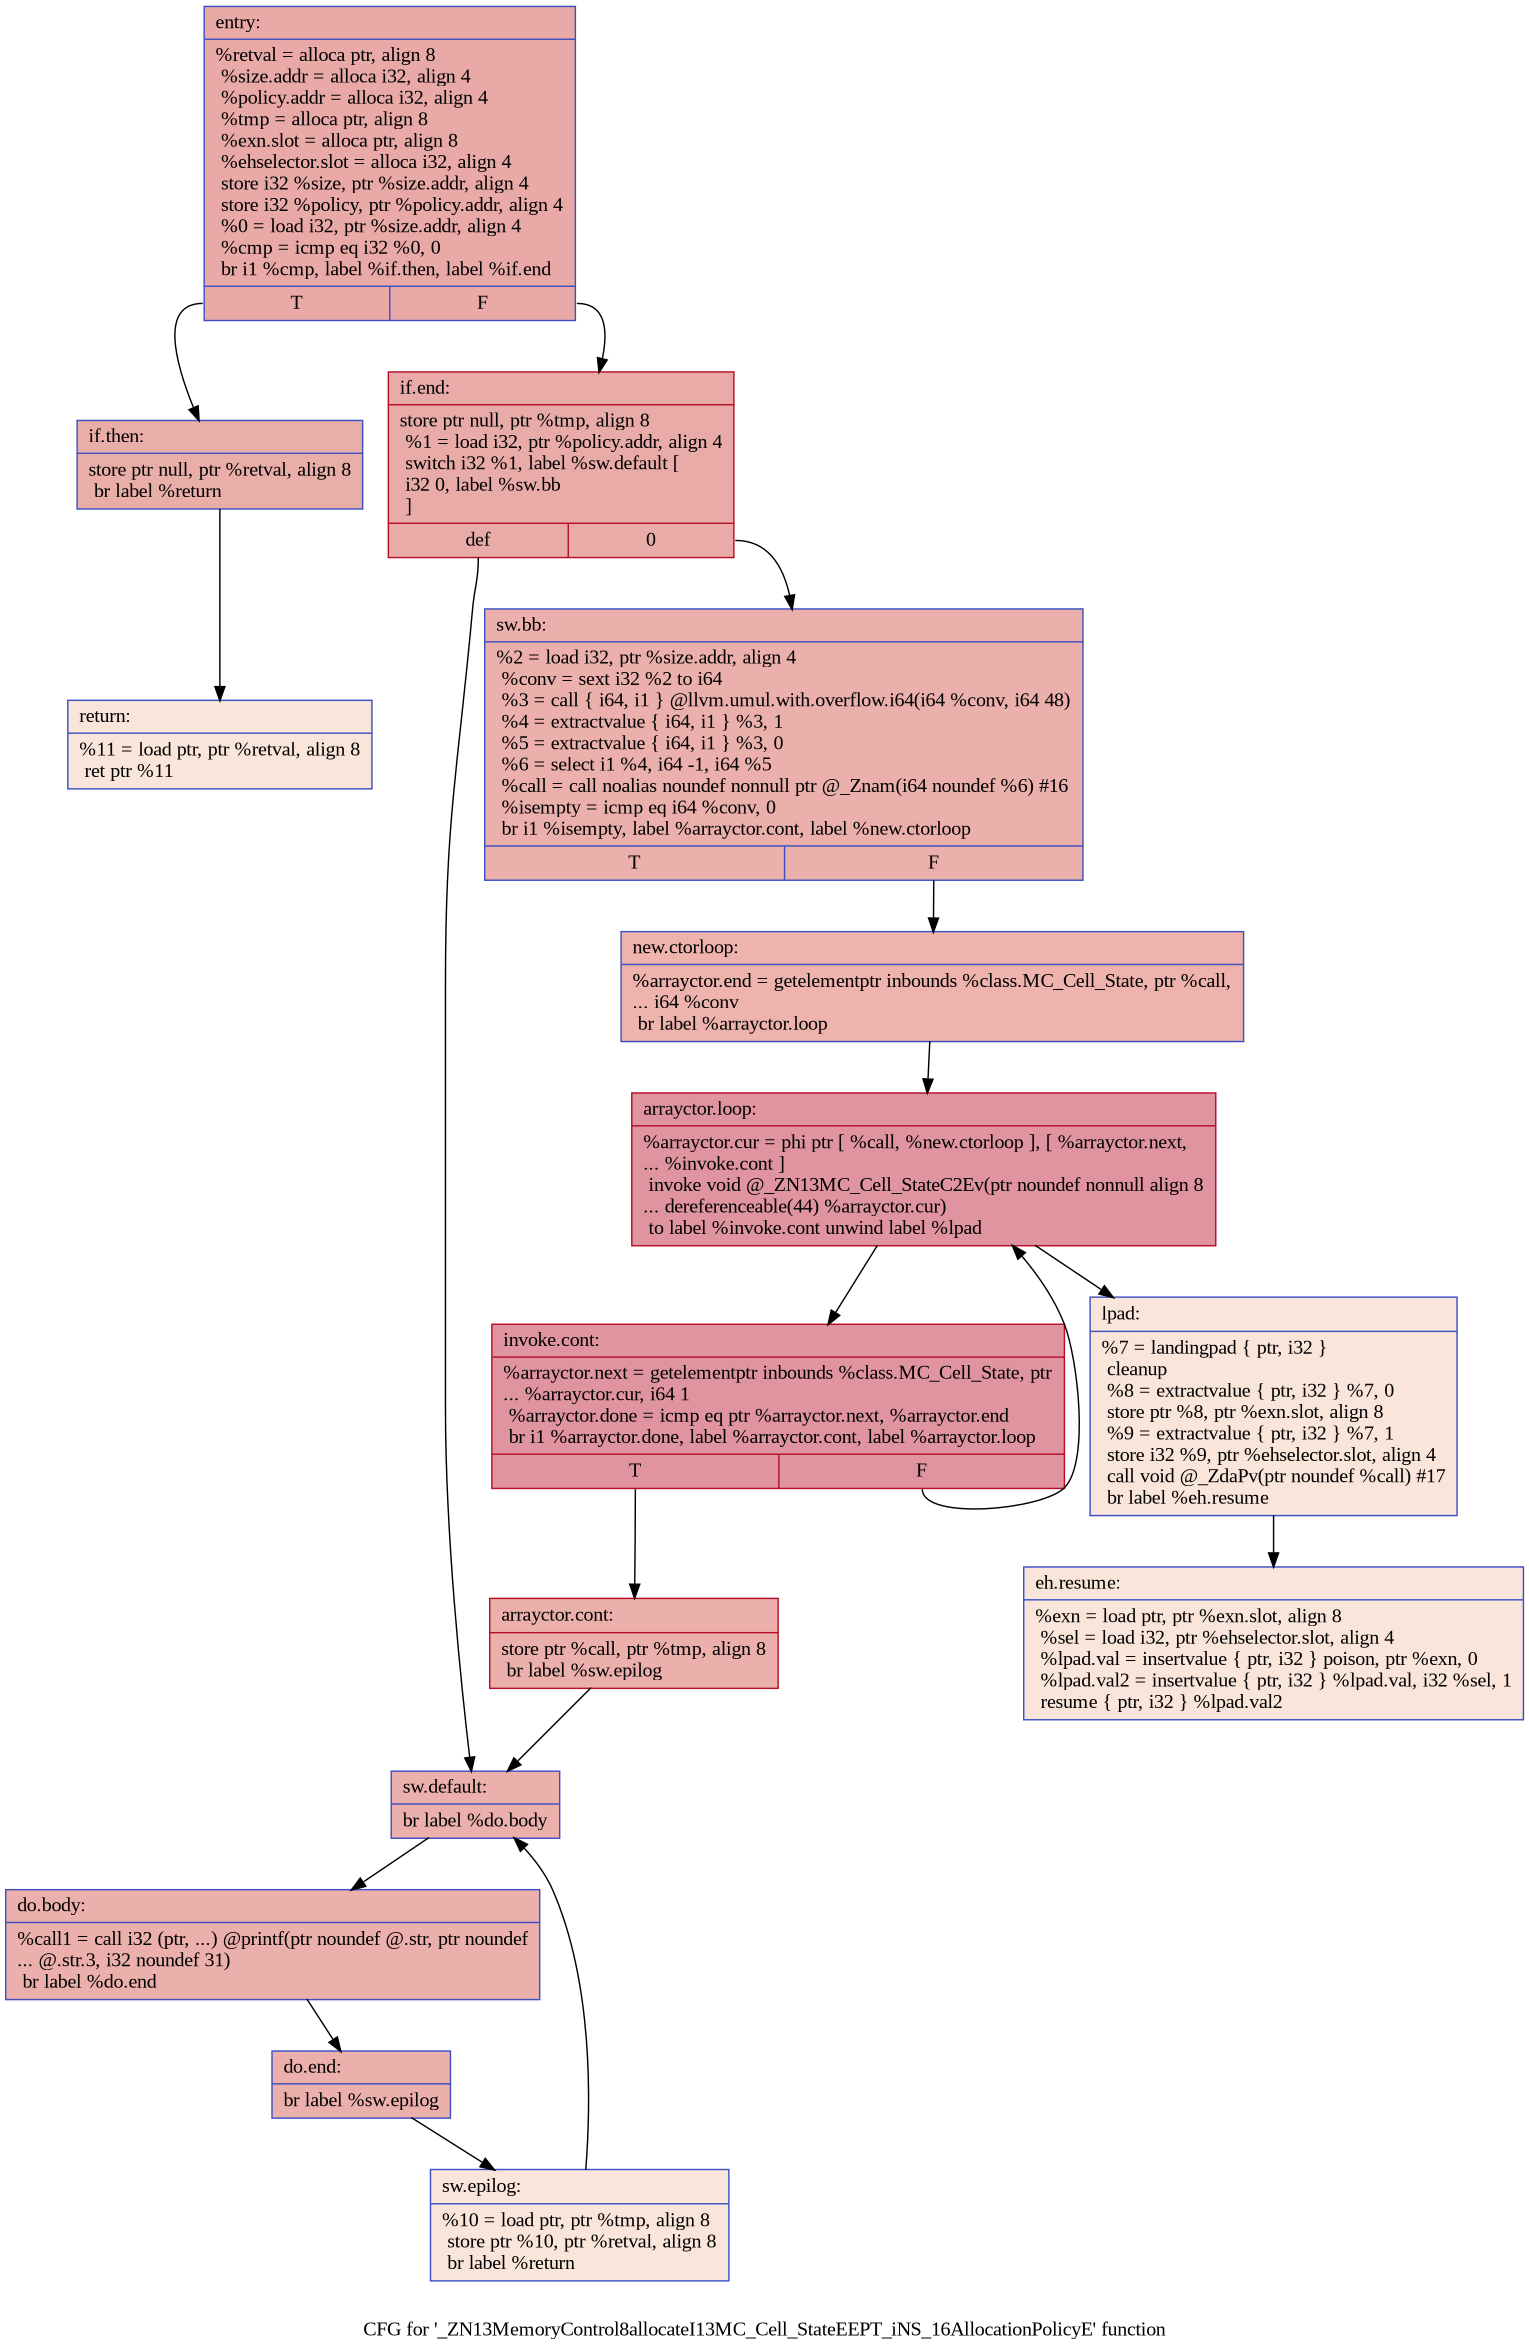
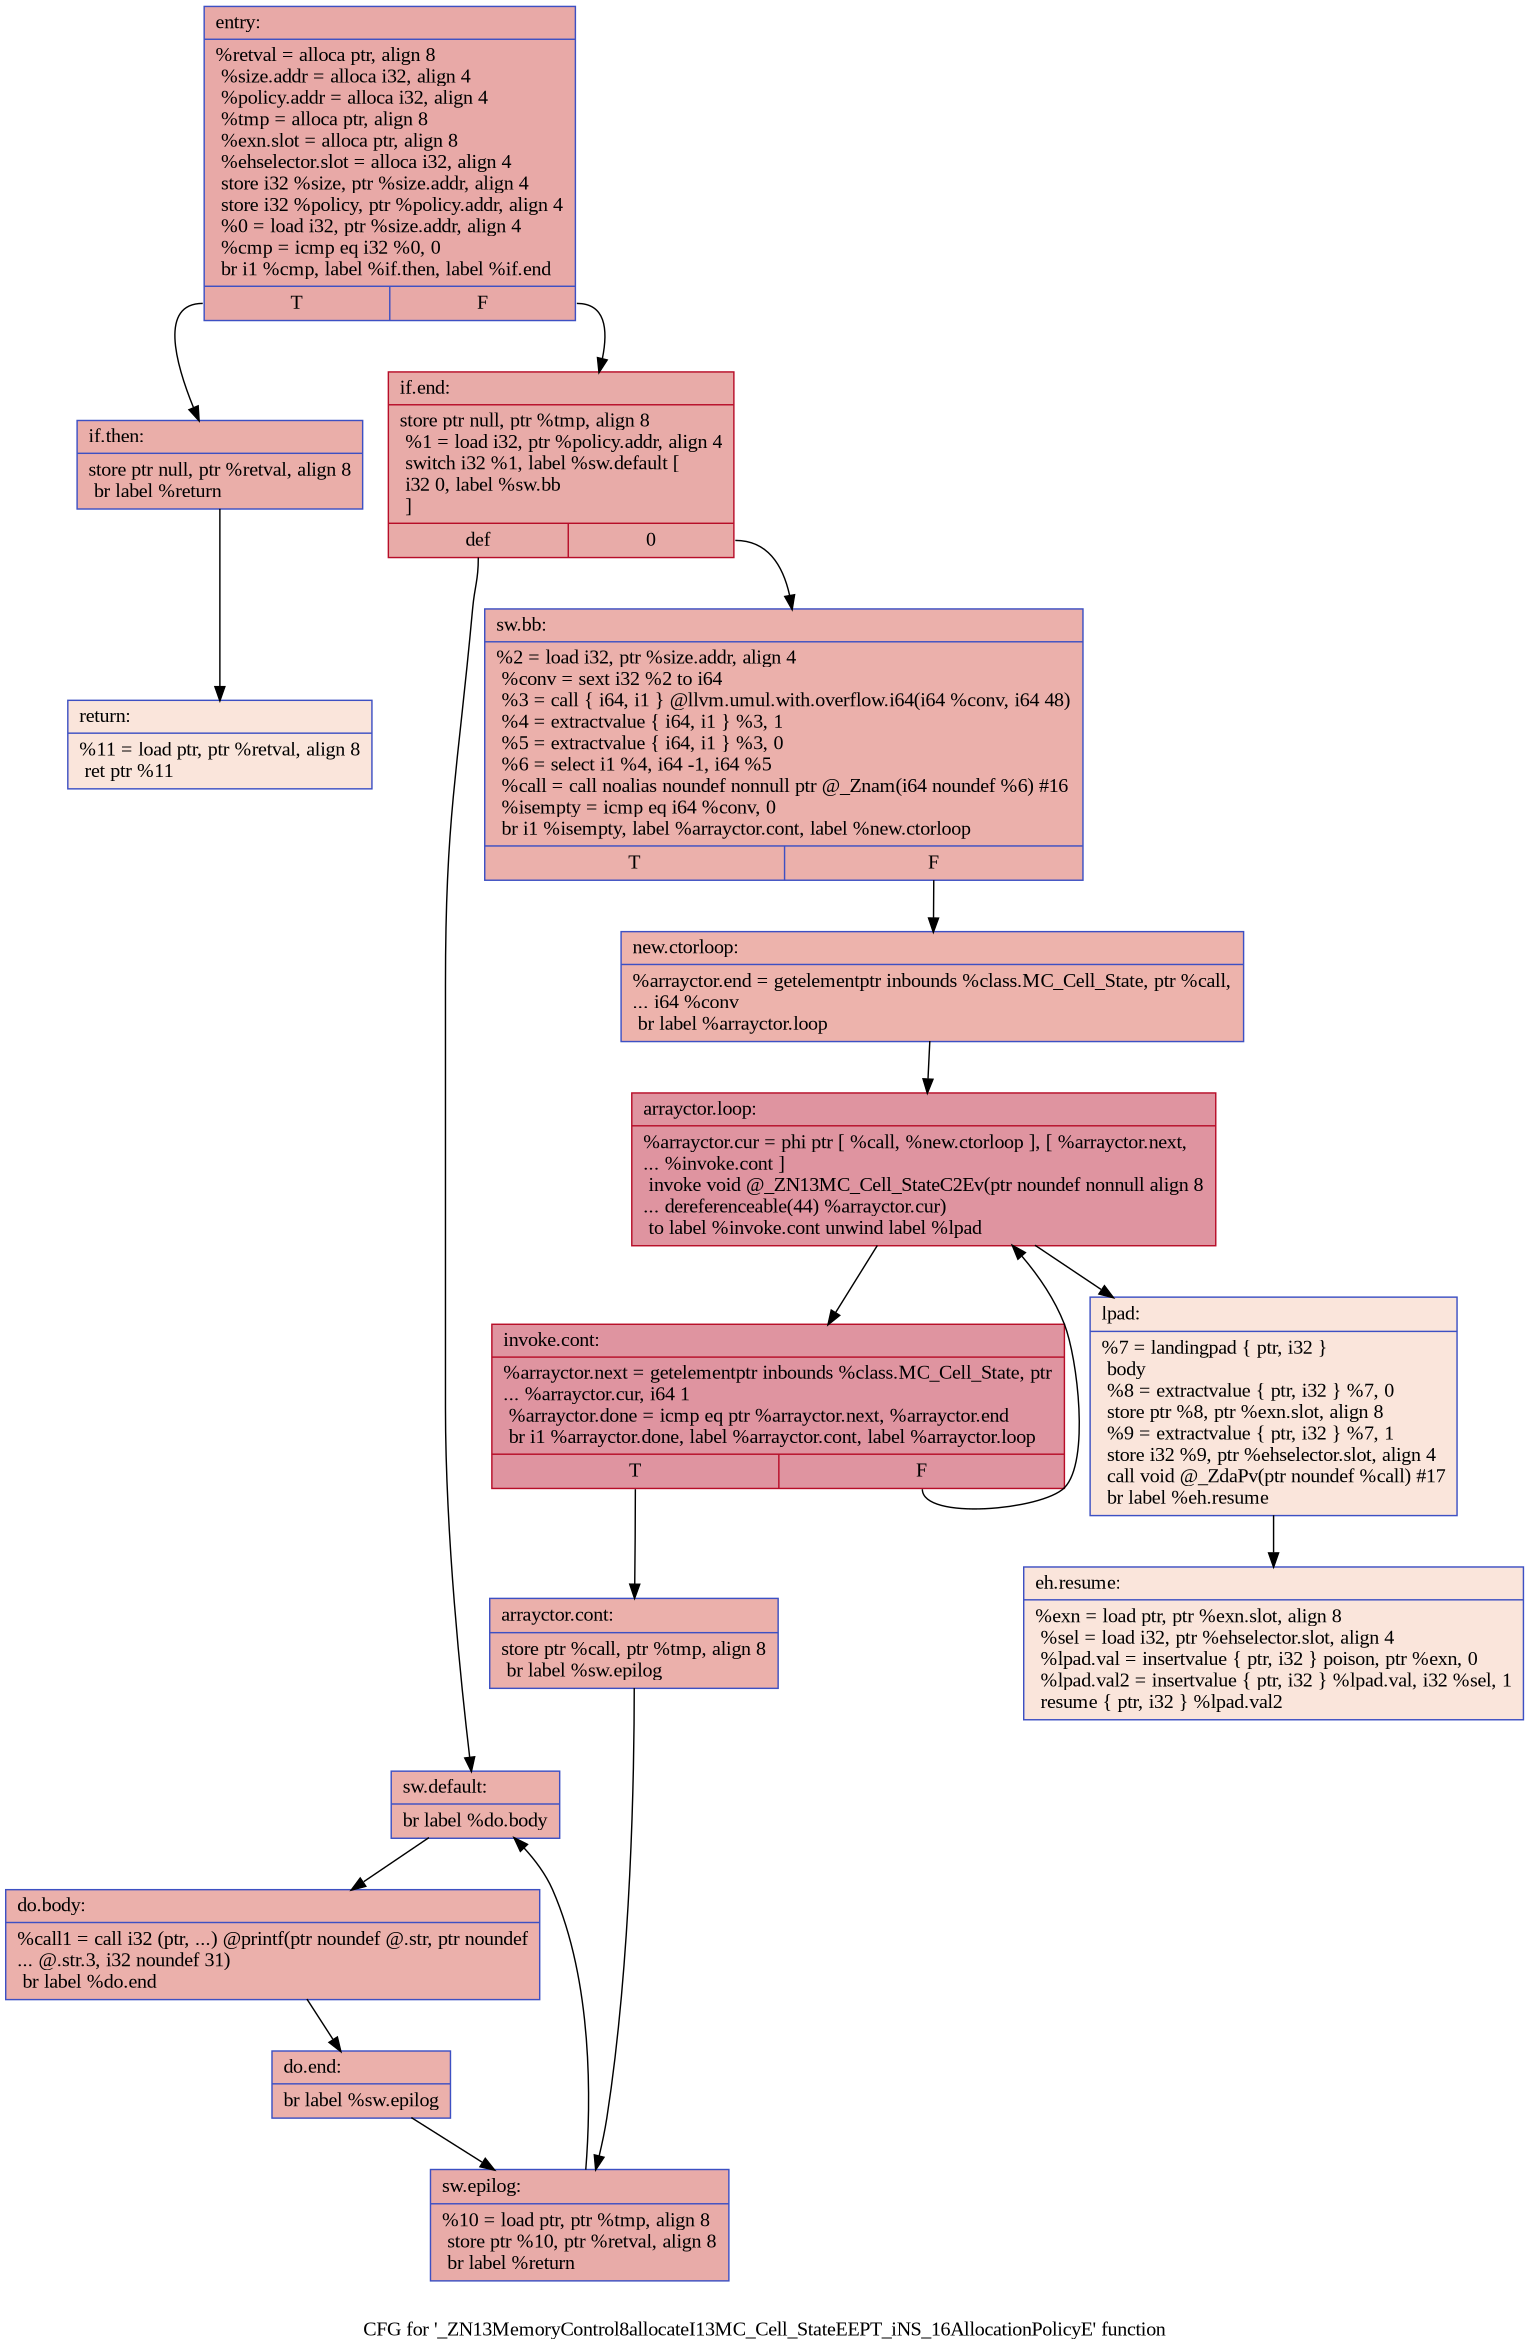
node "lpad:": text "cleanup" -> "body"
node "arrayctor.cont:": color #b70d28ff -> #3d50c3ff
edge "arrayctor.cont:" -> "sw.default:": now "arrayctor.cont:" -> "sw.epilog:"
node "sw.epilog:": fillcolor #f4c5ad70 -> #cc403a70
